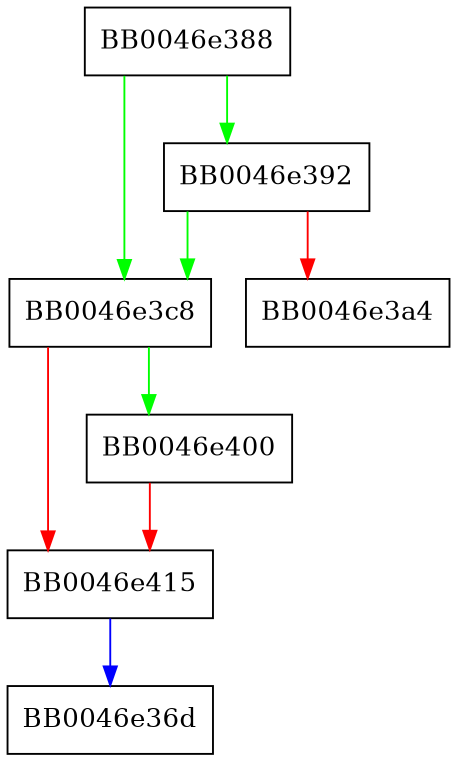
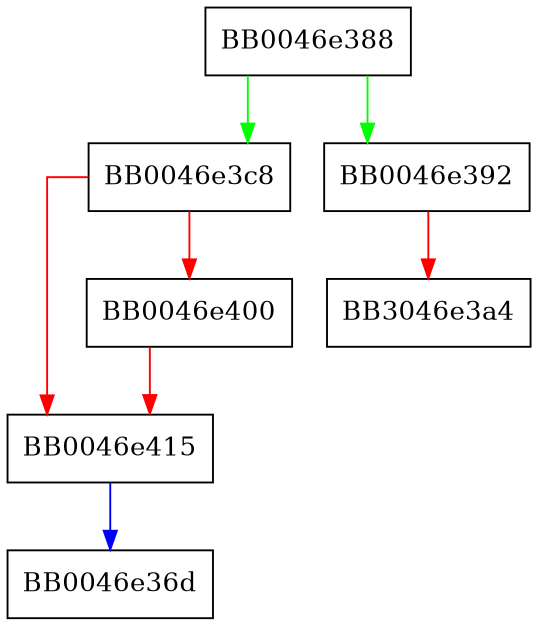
edge "BB0046e392" -> "BB0046e3c8": removed
node "BB0046e3a4": label "BB0046e3a4" -> "BB3046e3a4"
edge "BB0046e3c8" -> "BB0046e400": color green -> red
